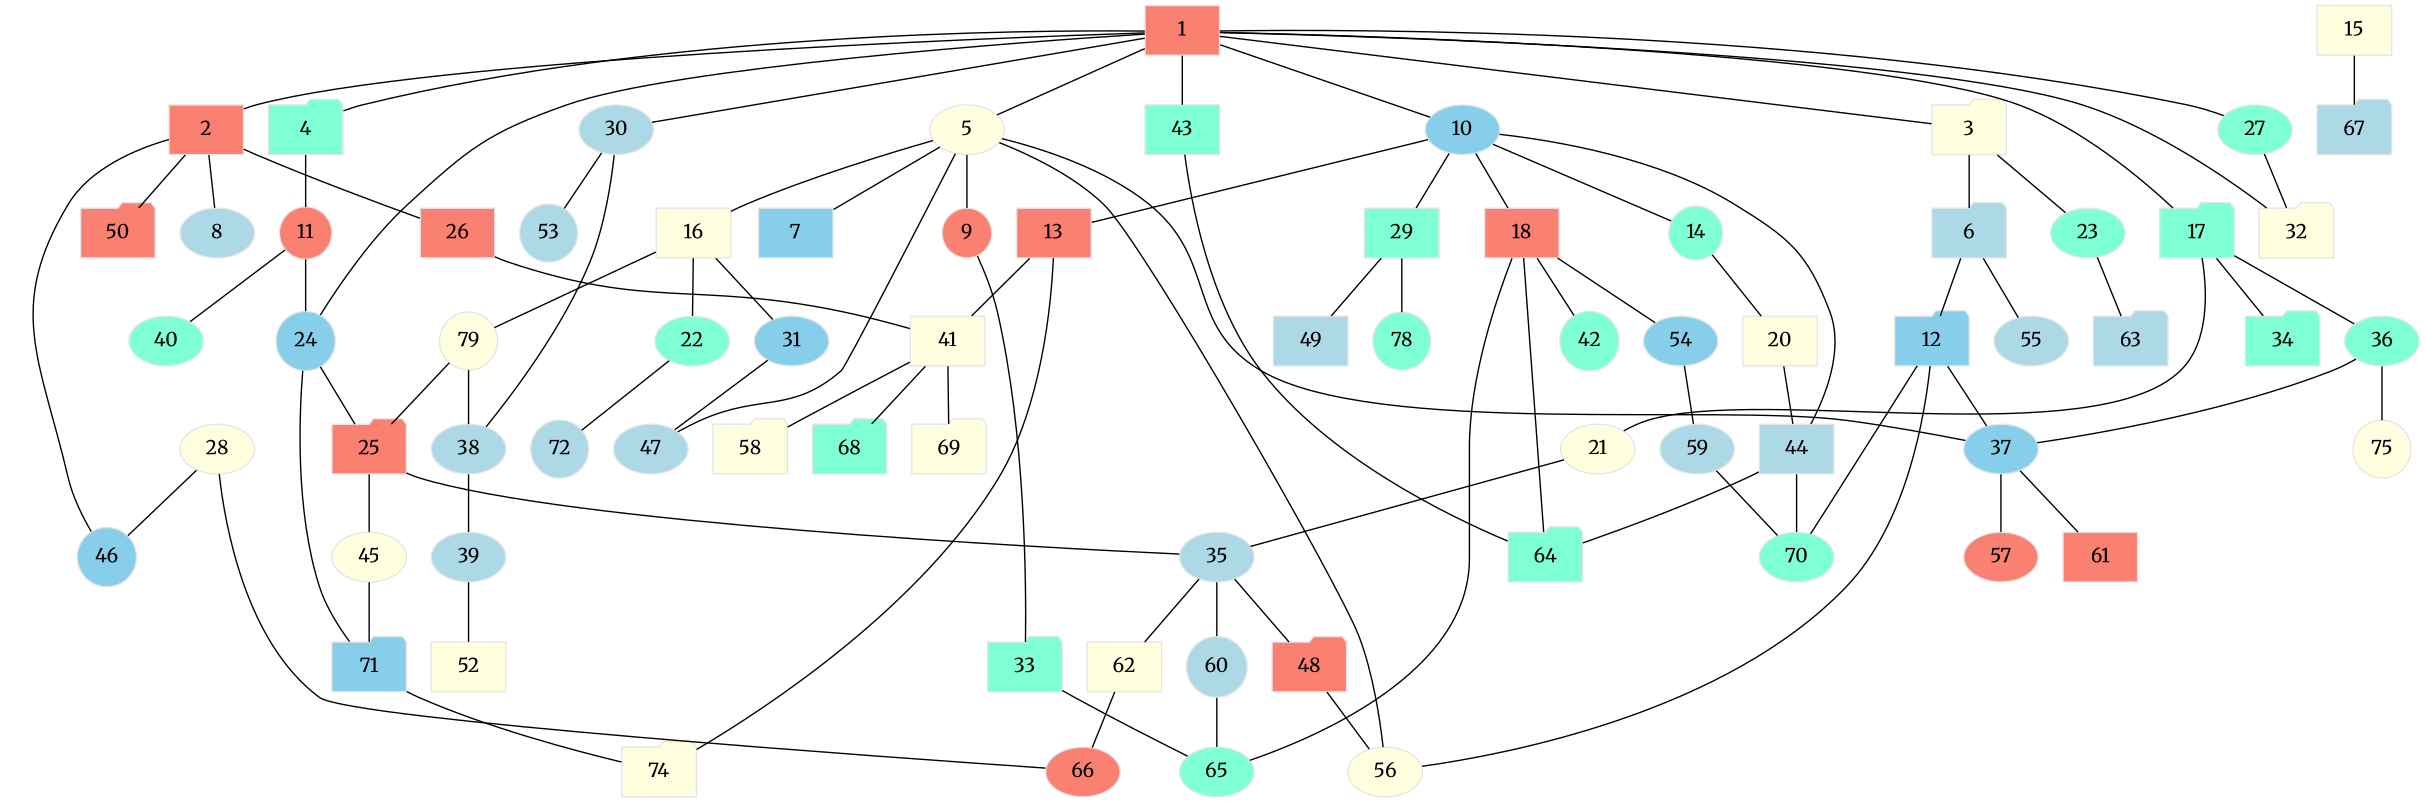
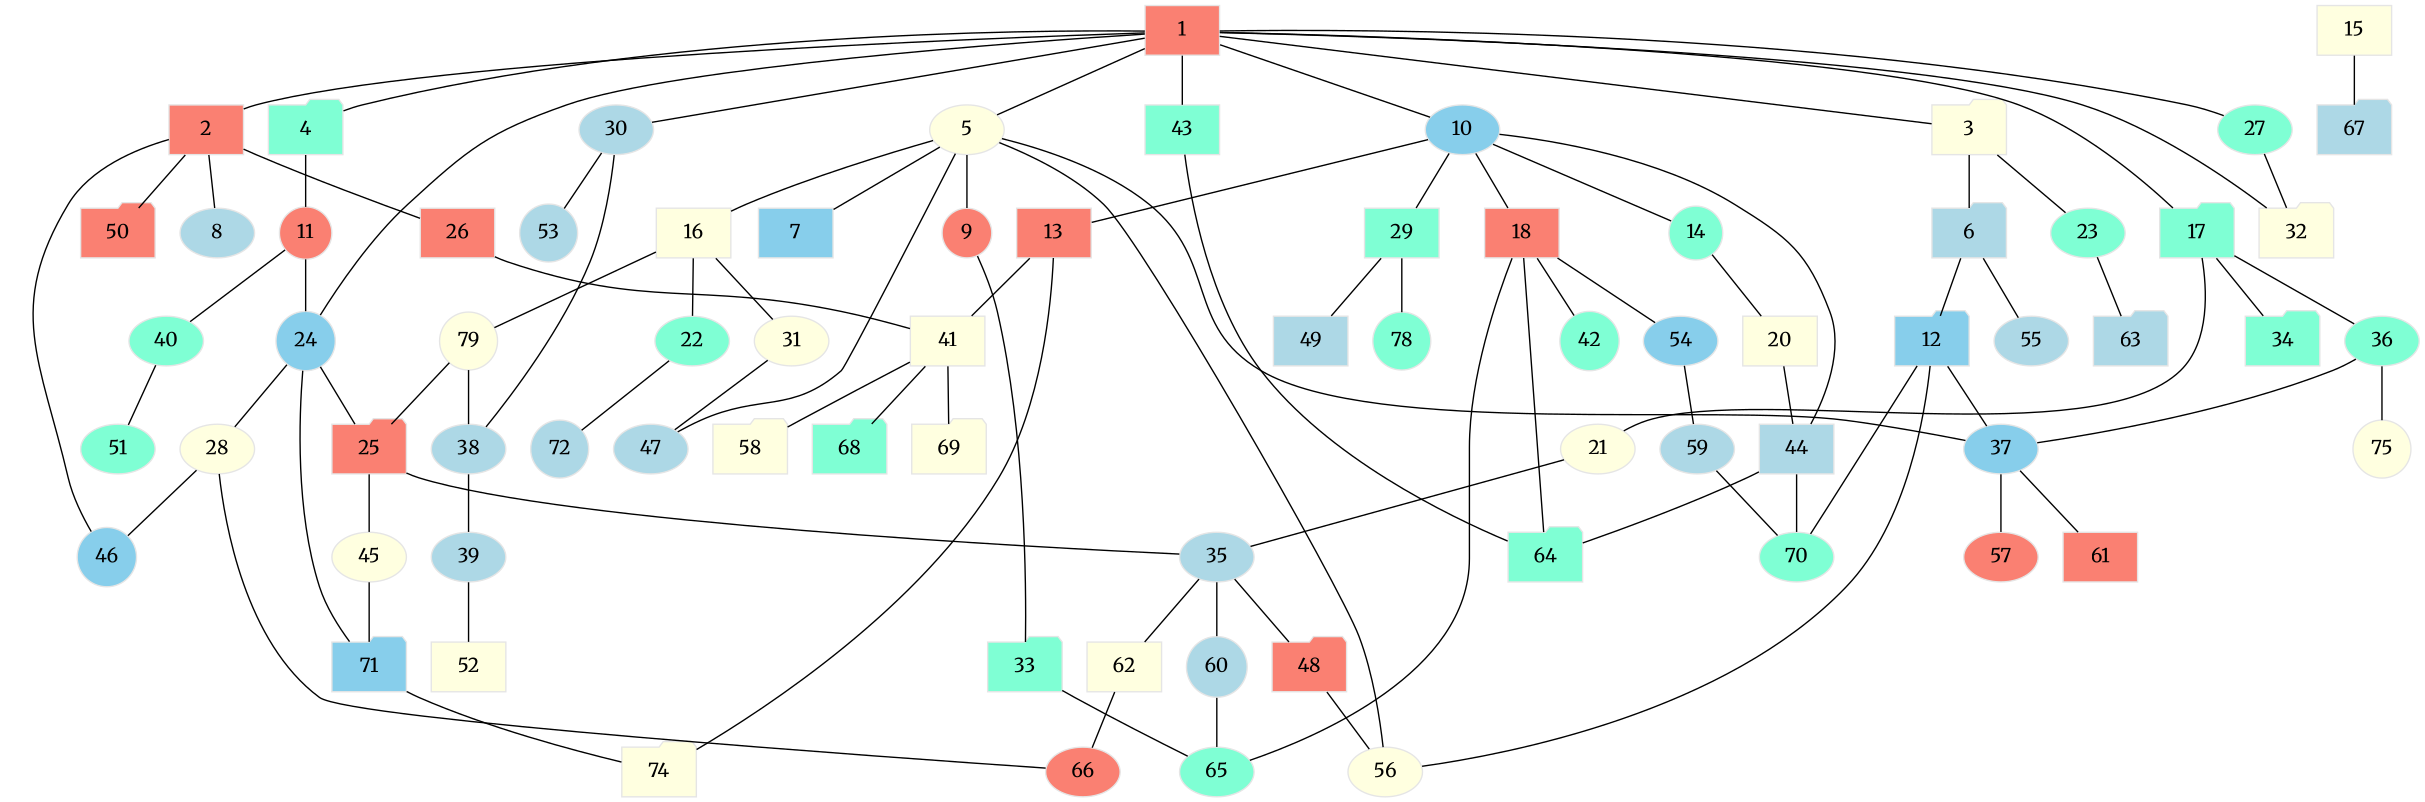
node "31": fillcolor skyblue -> lightyellow
edge "24" -- "28": added
node "51": added
